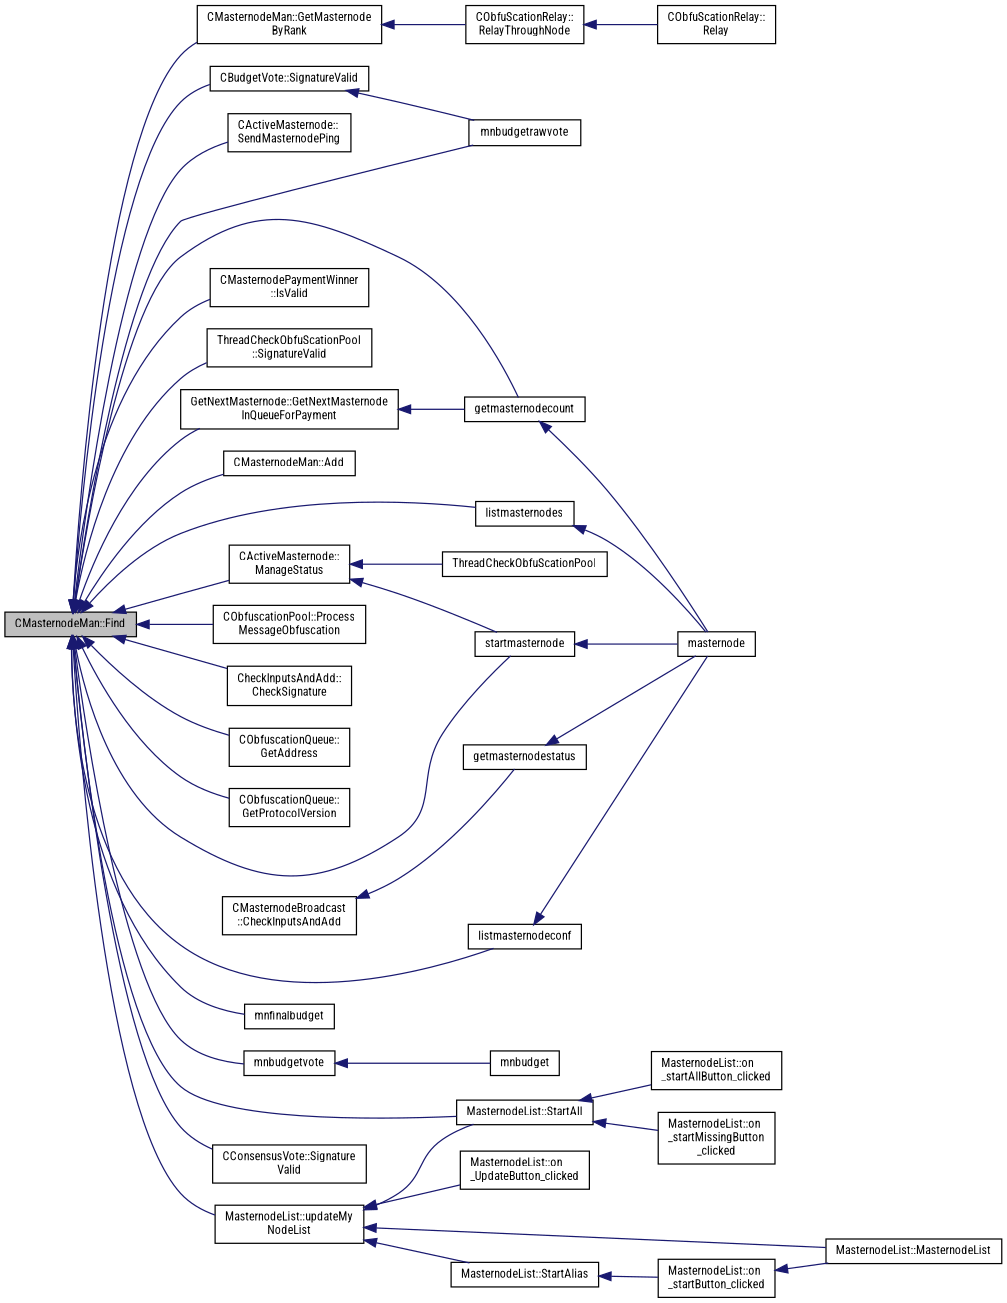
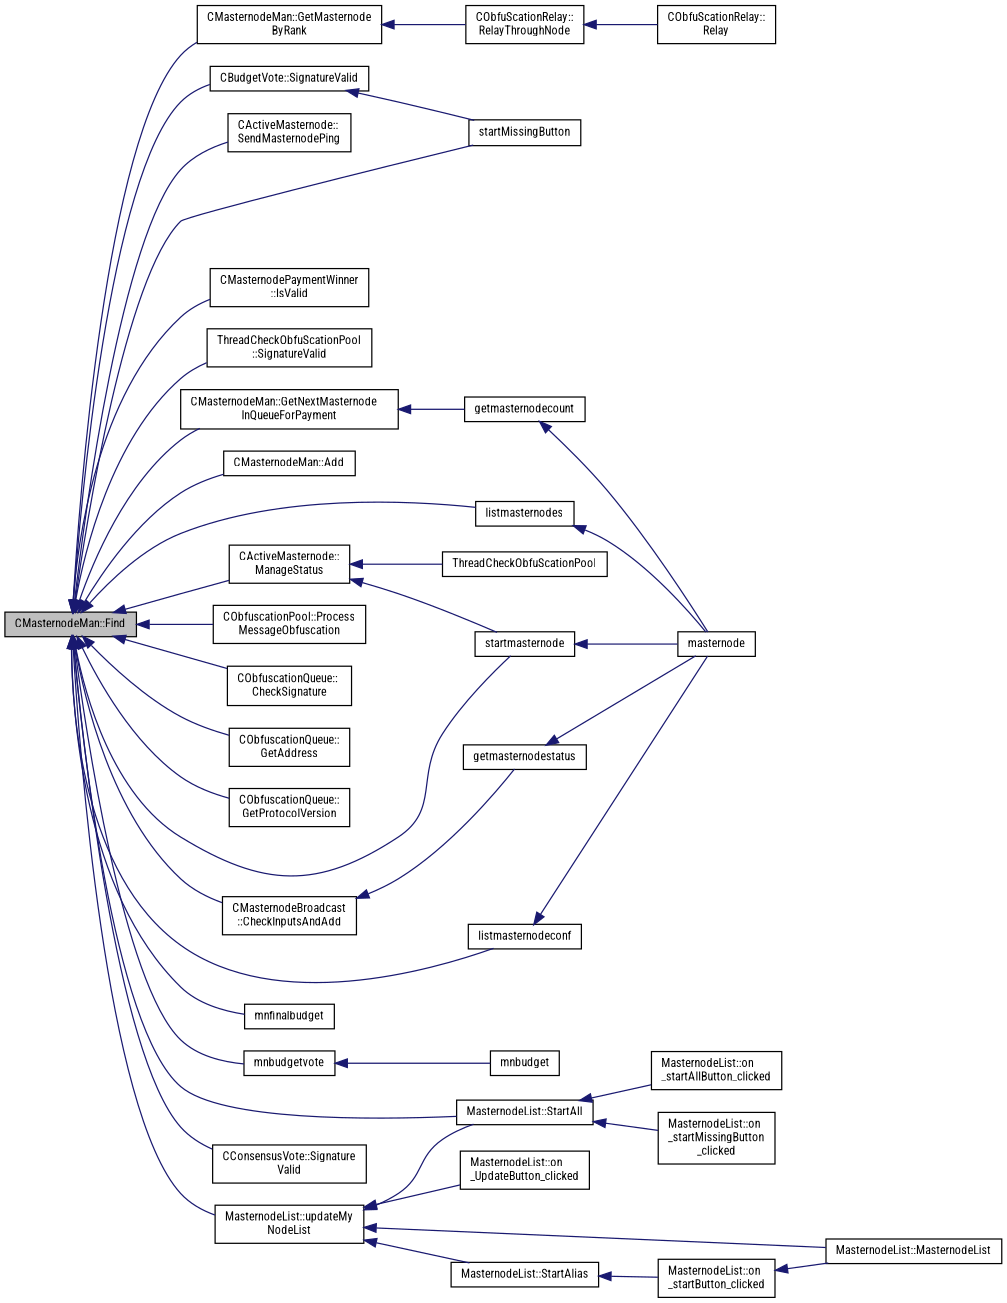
node "mnbudgetrawvote": label "mnbudgetrawvote" -> "startMissingButton"
edge "getmasternodecount" -> "CMasternodeMan::Find": now "CMasternodeBroadcast ::CheckInputsAndAdd" -> "CMasternodeMan::Find"
node "GetNextMasternode::GetNextMasternode InQueueForPayment": label "GetNextMasternode::GetNextMasternode InQueueForPayment" -> "CMasternodeMan::GetNextMasternode InQueueForPayment"
node "CheckInputsAndAdd:: CheckSignature": label "CheckInputsAndAdd:: CheckSignature" -> "CObfuscationQueue:: CheckSignature"
